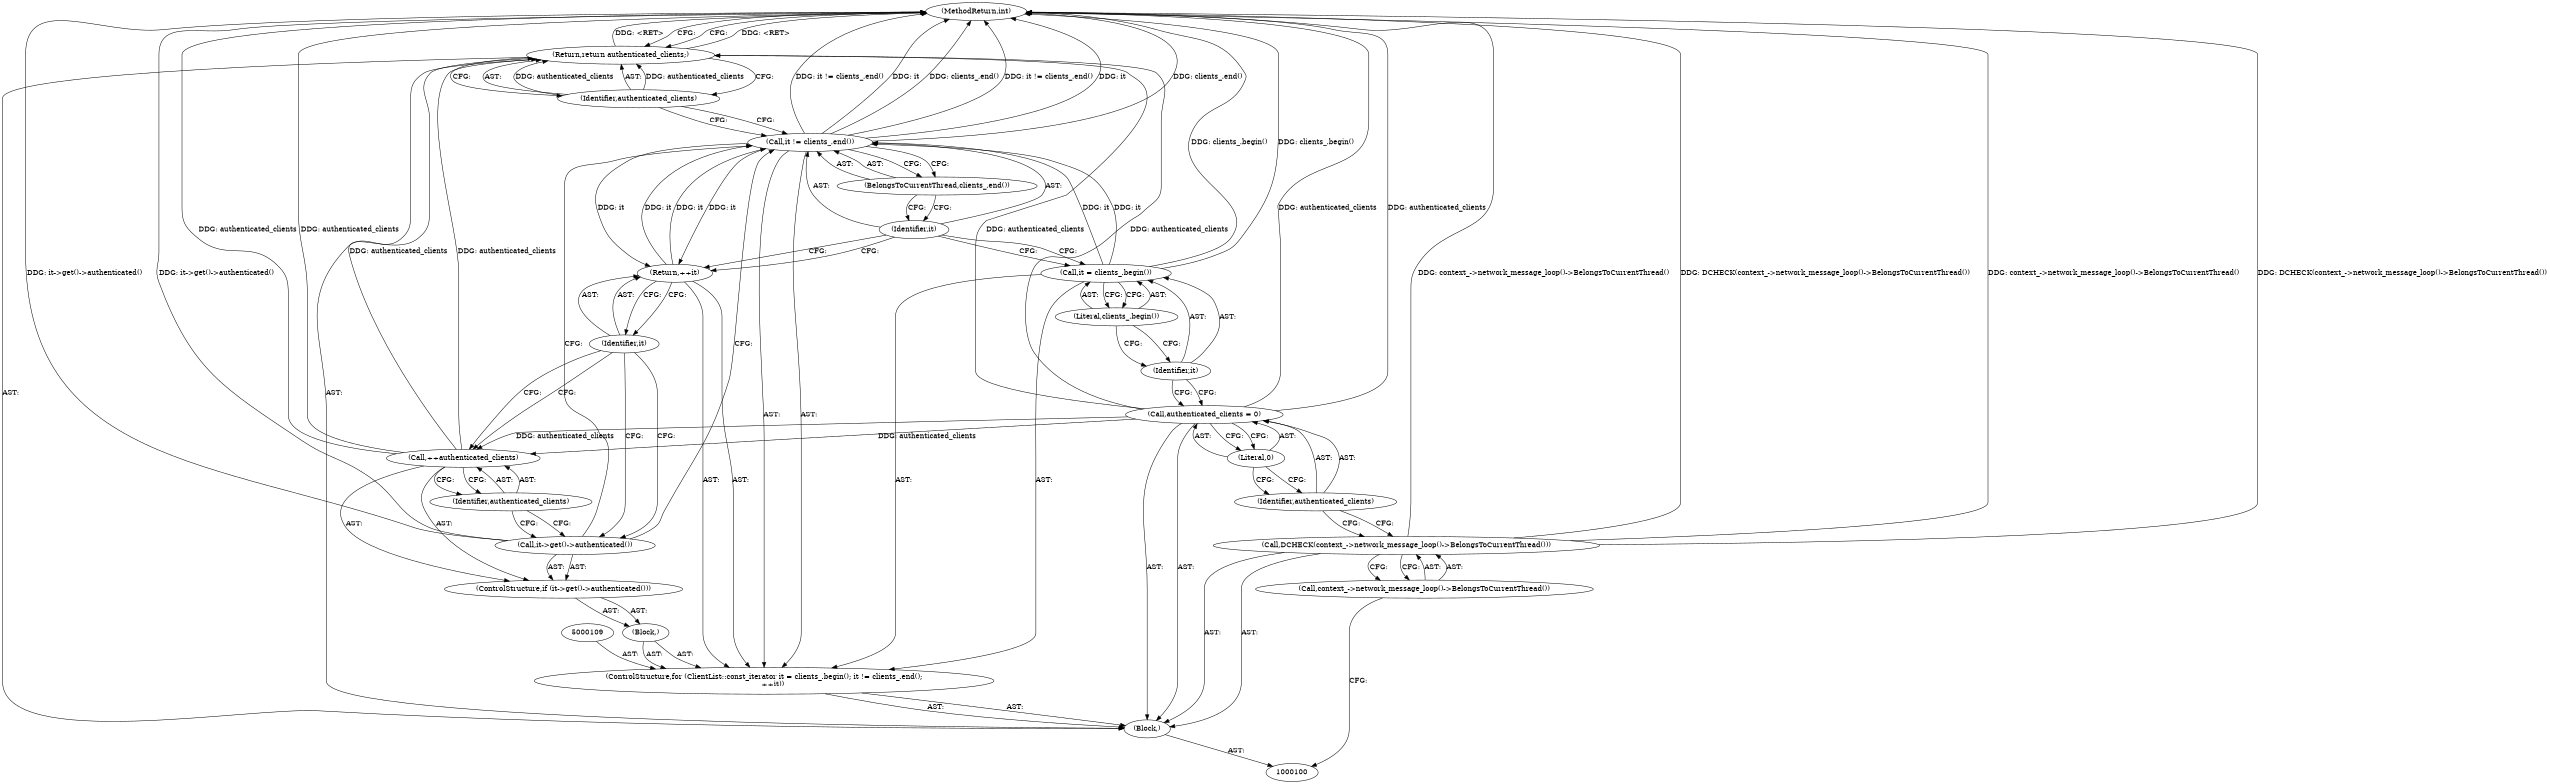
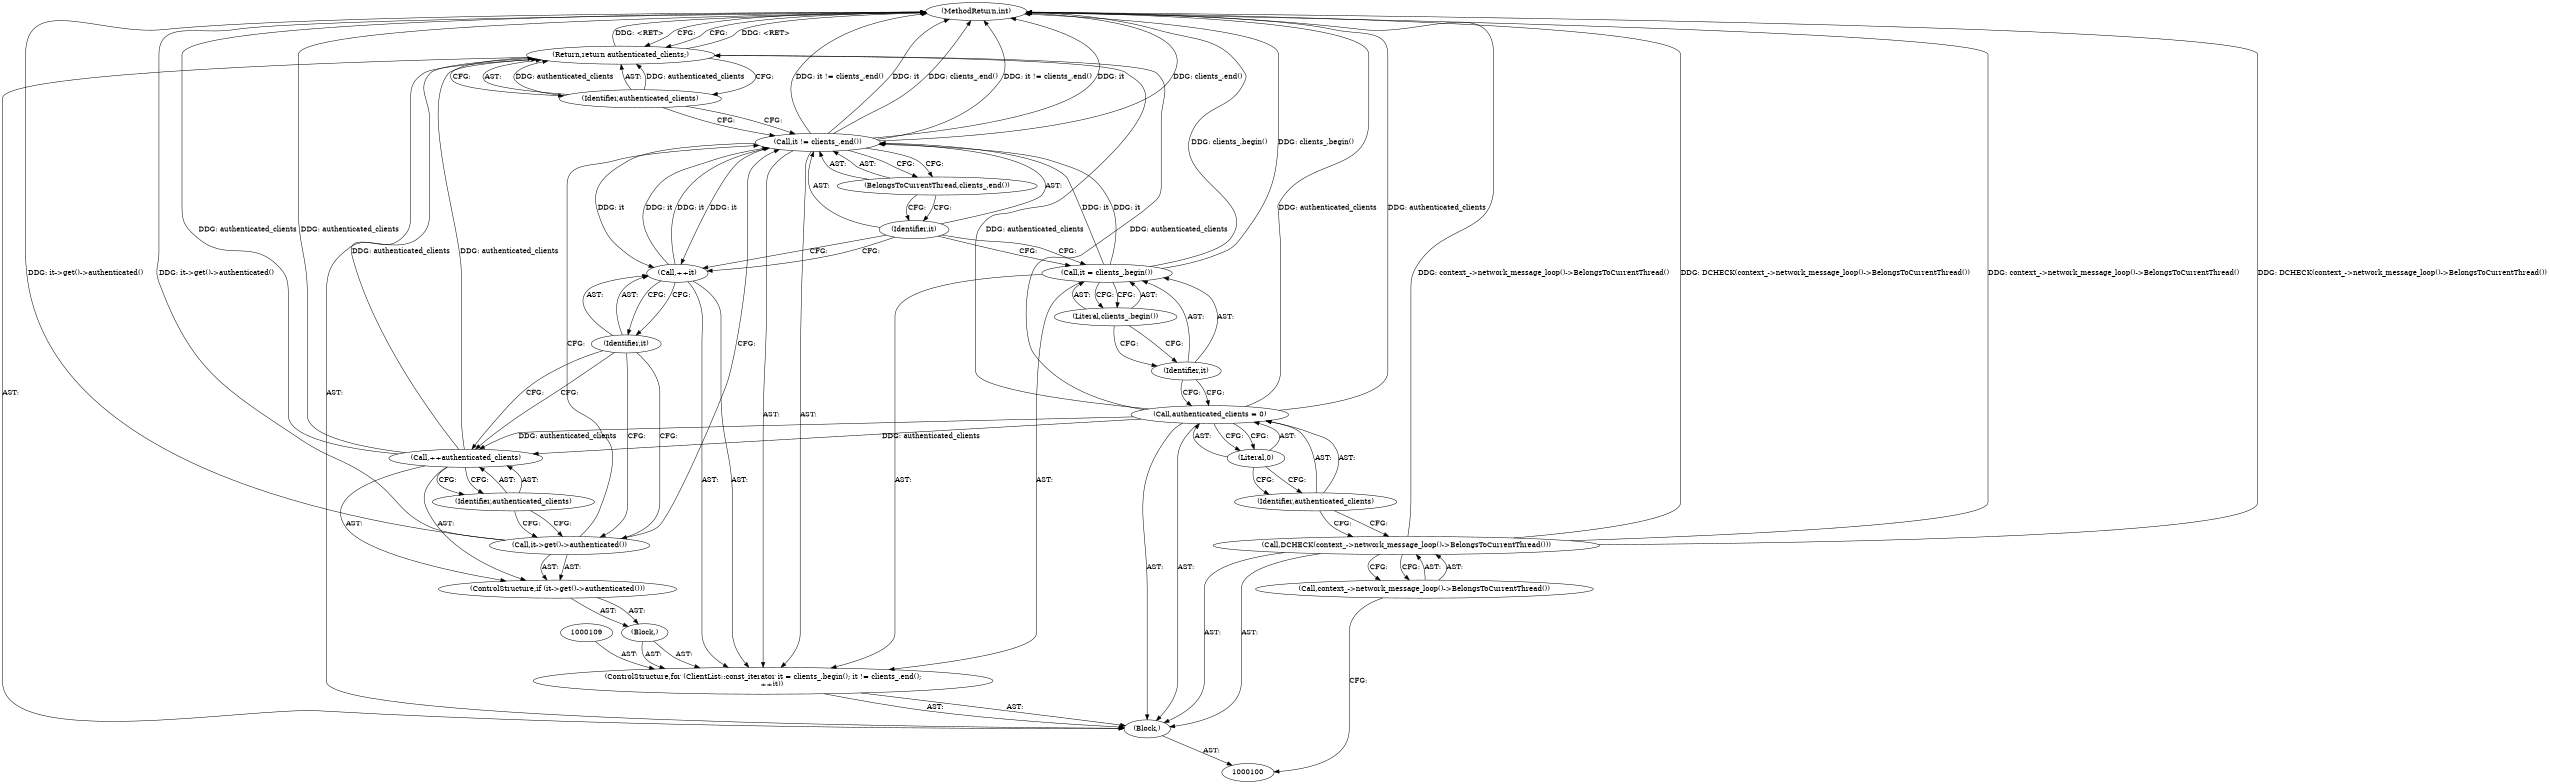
node "(Return,++it)": label "(Return,++it)" -> "(Call,++it)"
node "5000109": label "5000109" -> "1000109"
